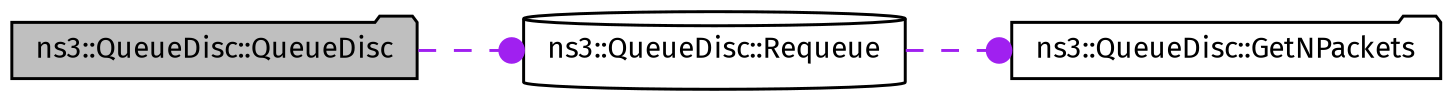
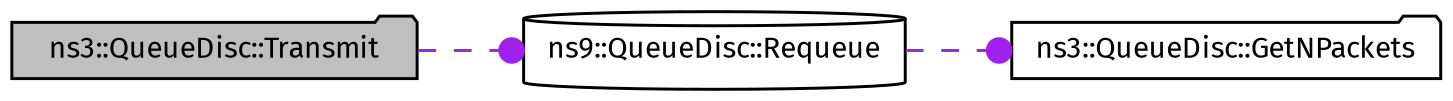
node "ns3::QueueDisc::QueueDisc": label "ns3::QueueDisc::QueueDisc" -> "ns3::QueueDisc::Transmit"
node "ns3::QueueDisc::Requeue": label "ns3::QueueDisc::Requeue" -> "ns9::QueueDisc::Requeue"
